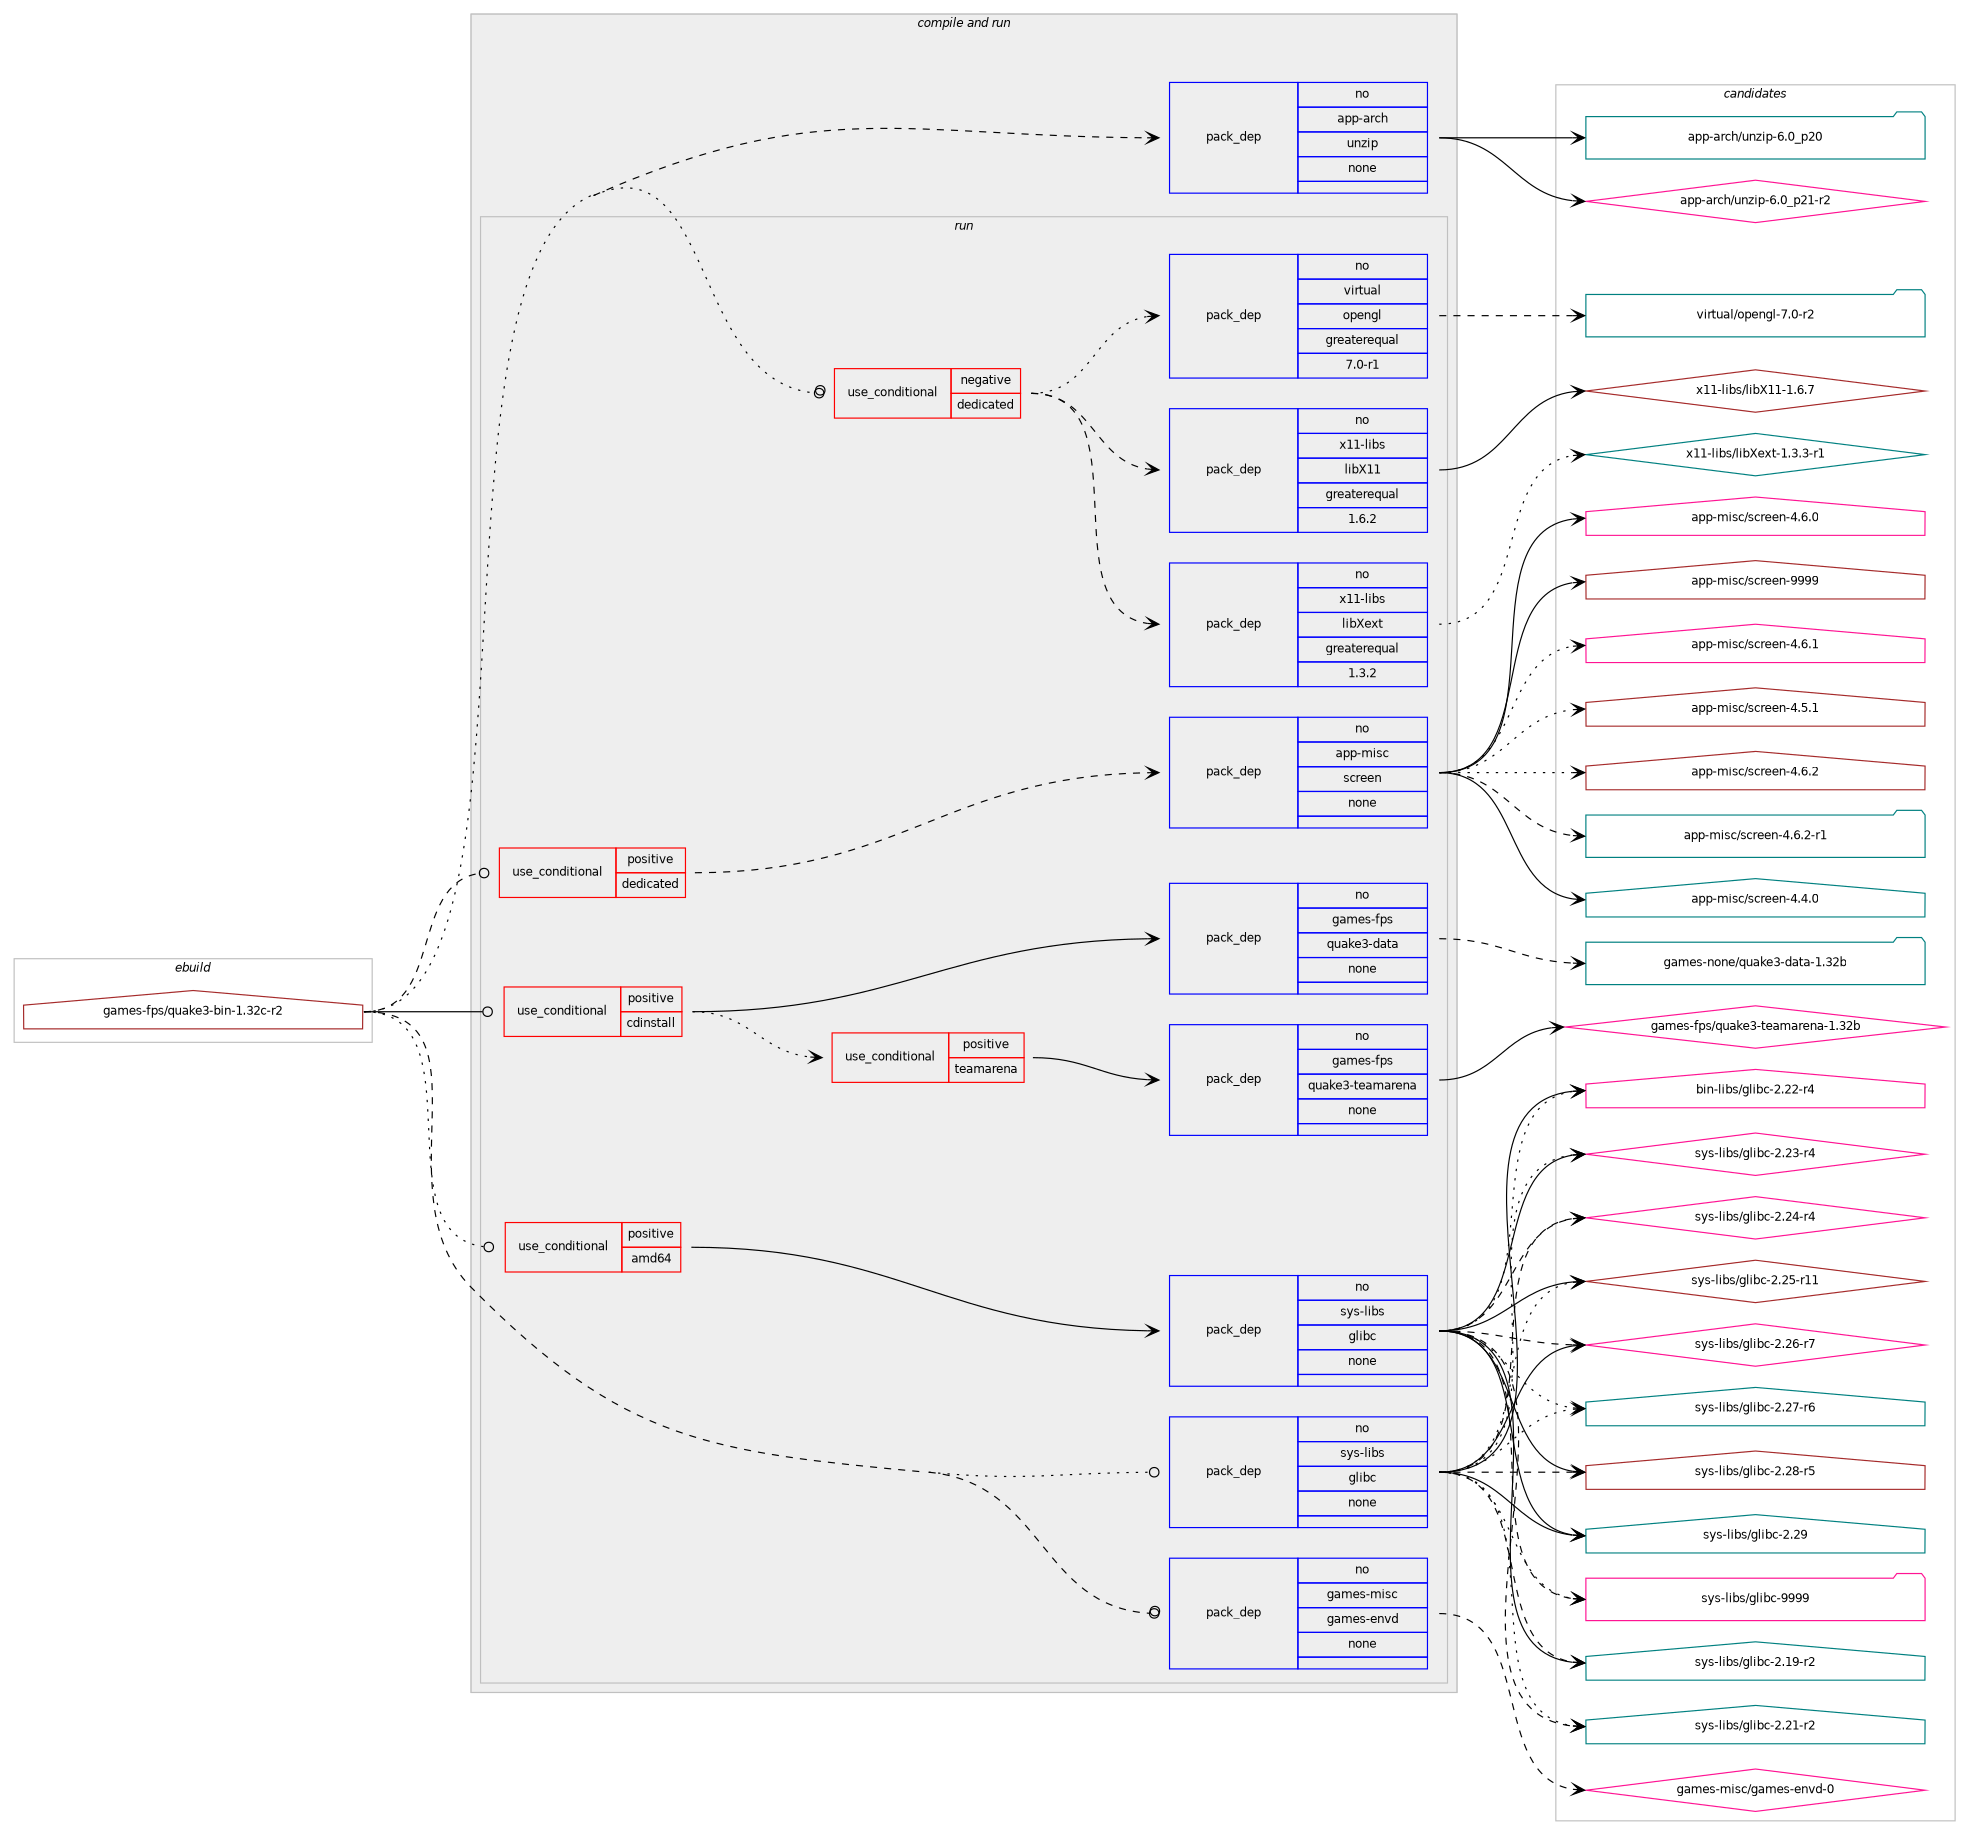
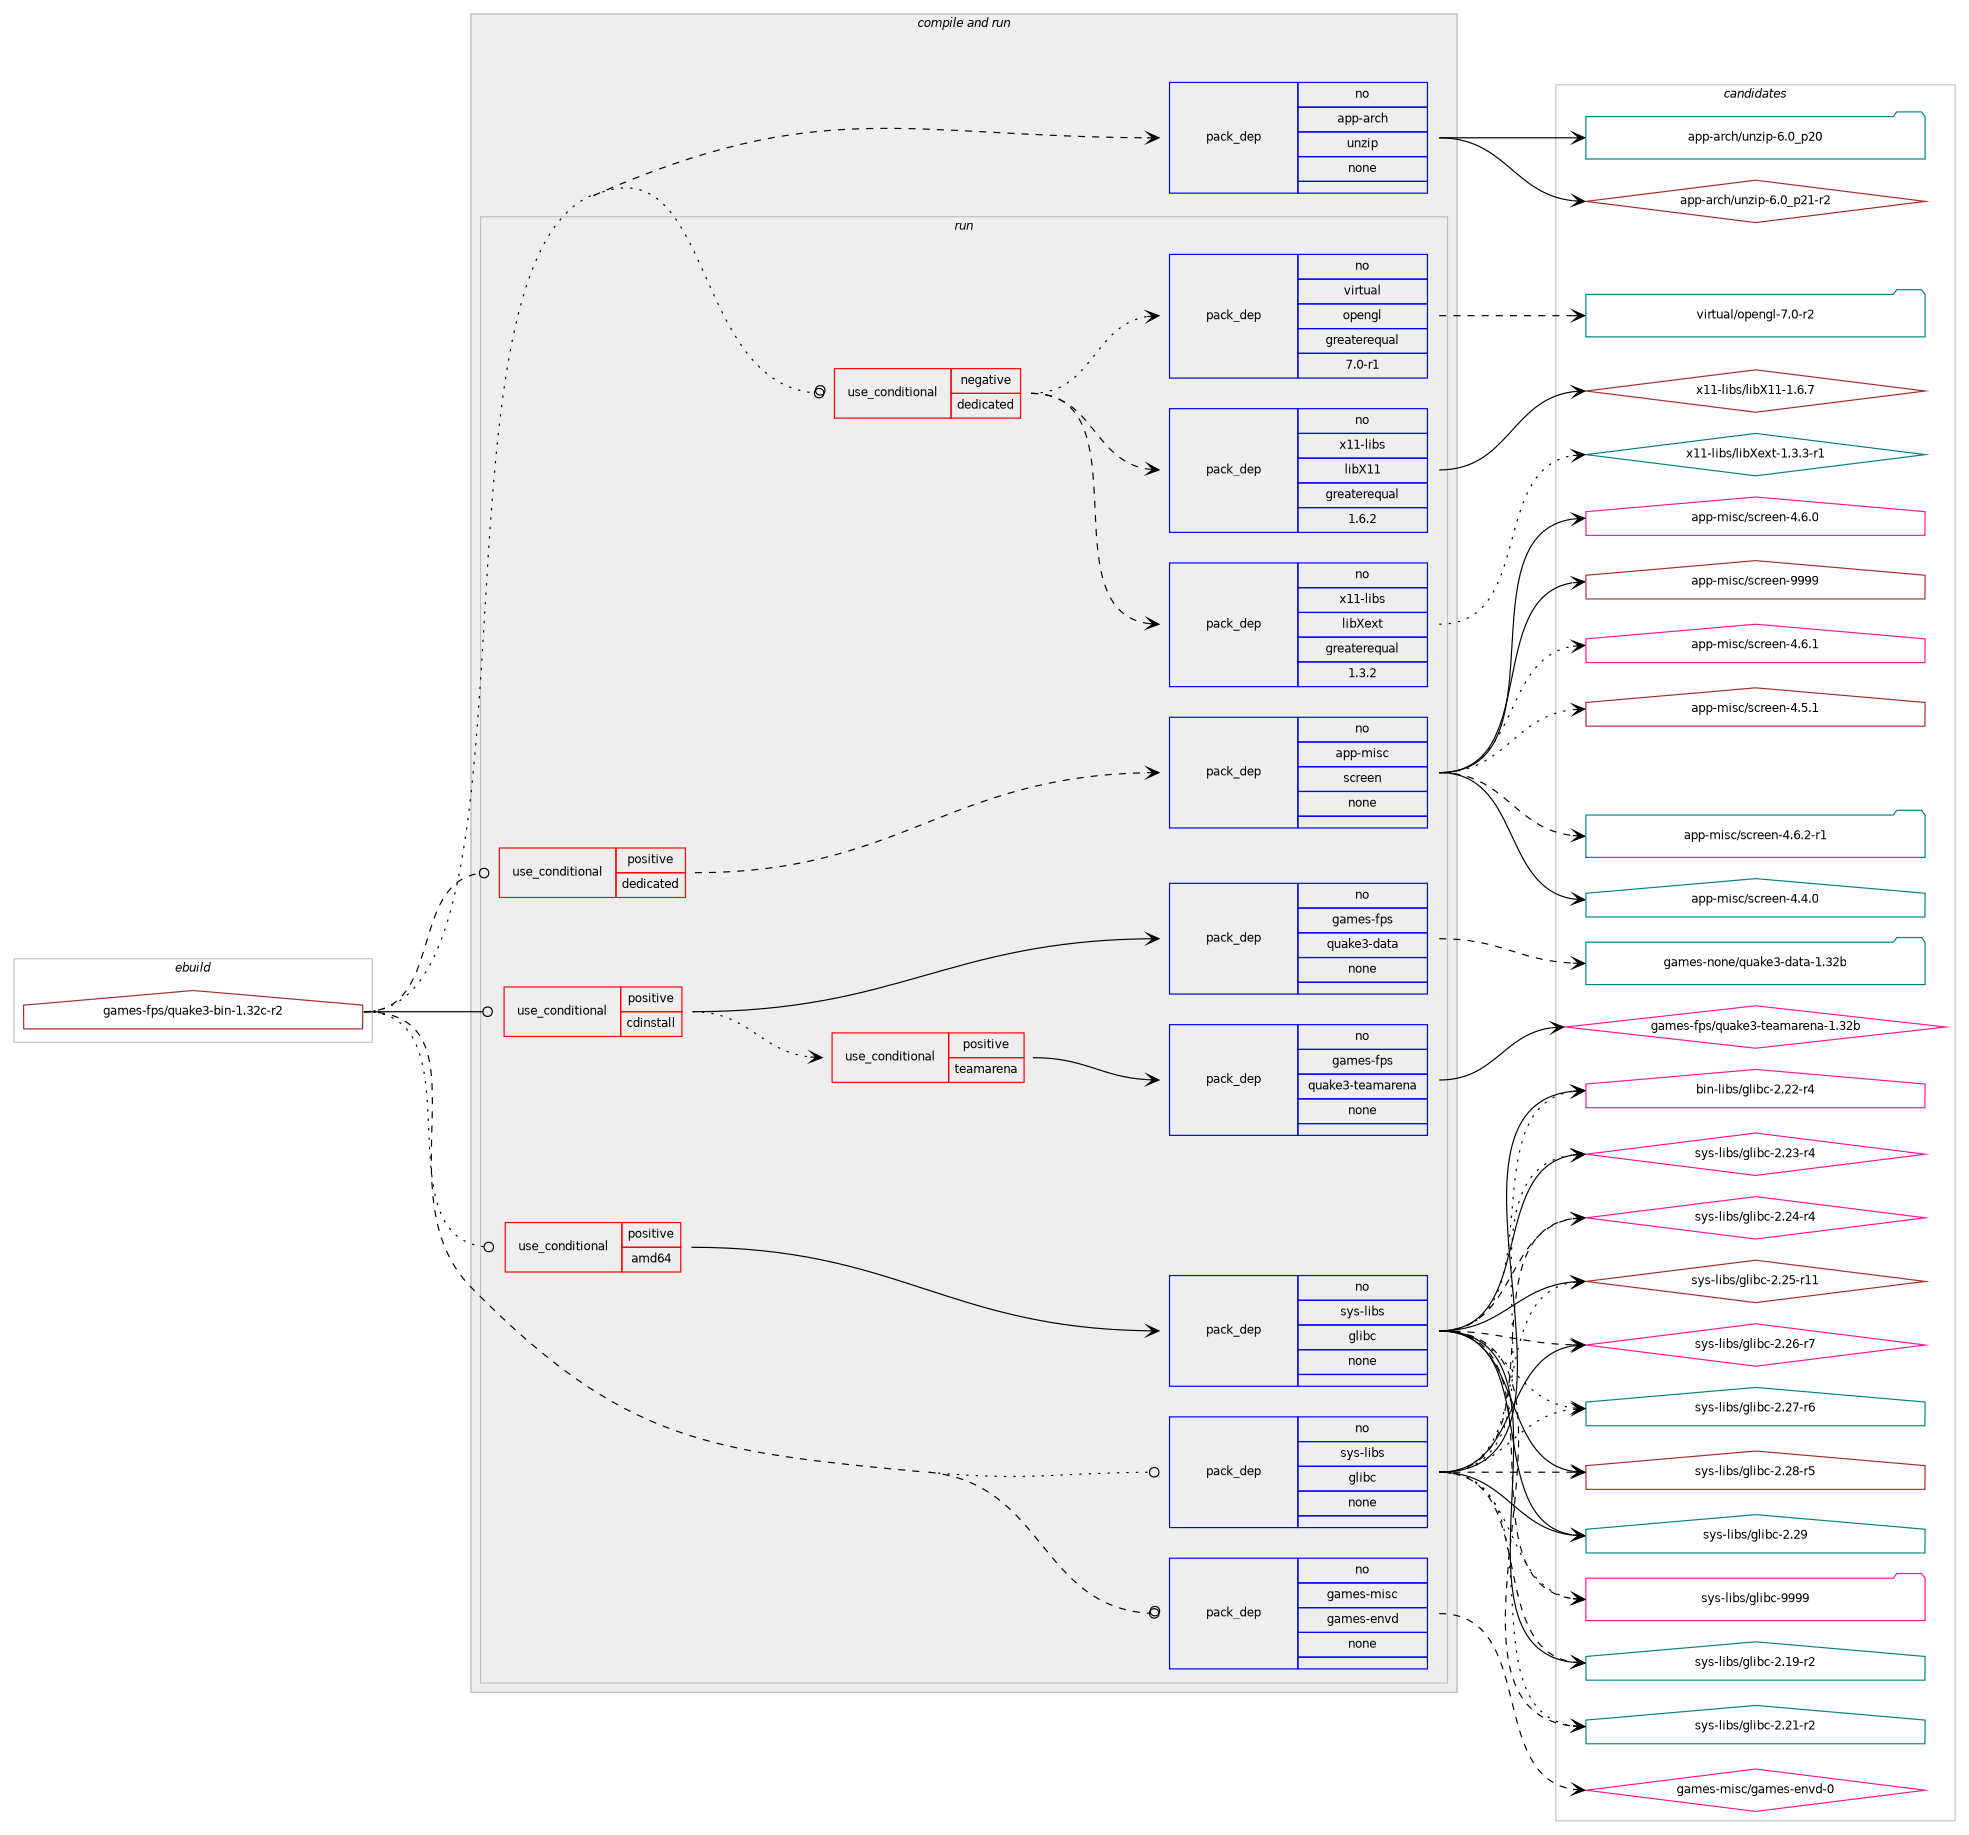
node "app-arch/unzip-6.0_p21-r2": color deeppink -> brown
node "app-misc/screen-4.6.2": removed
